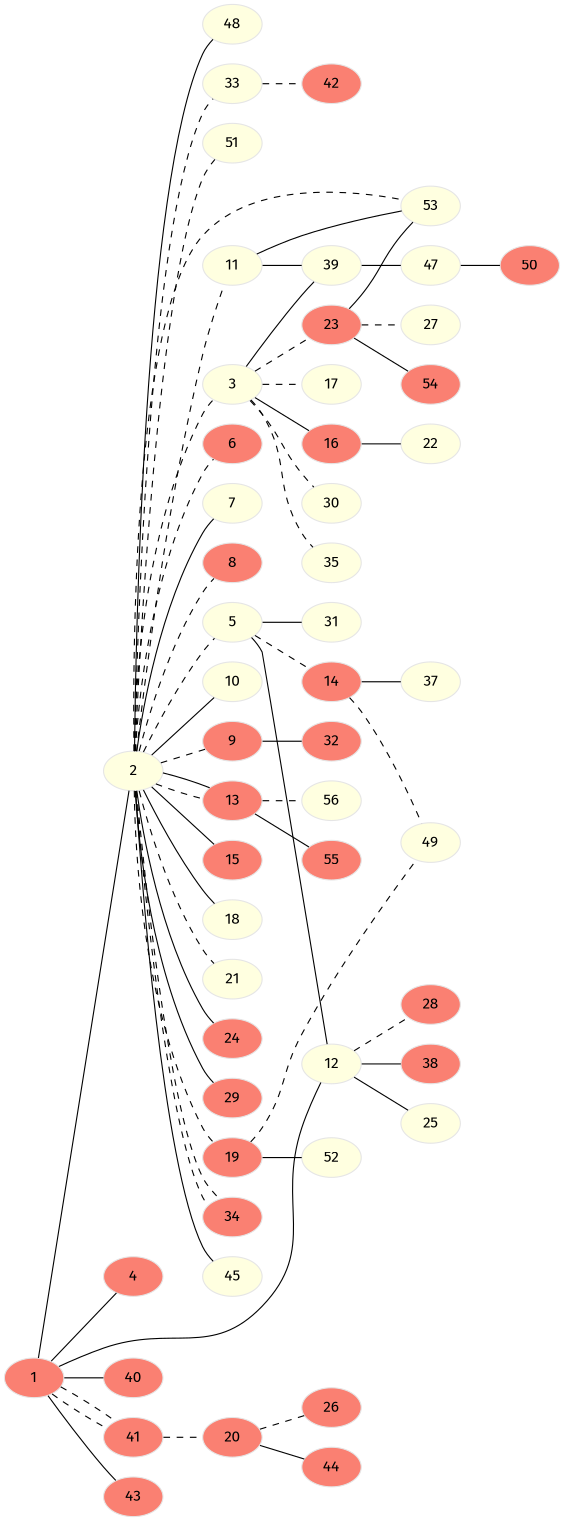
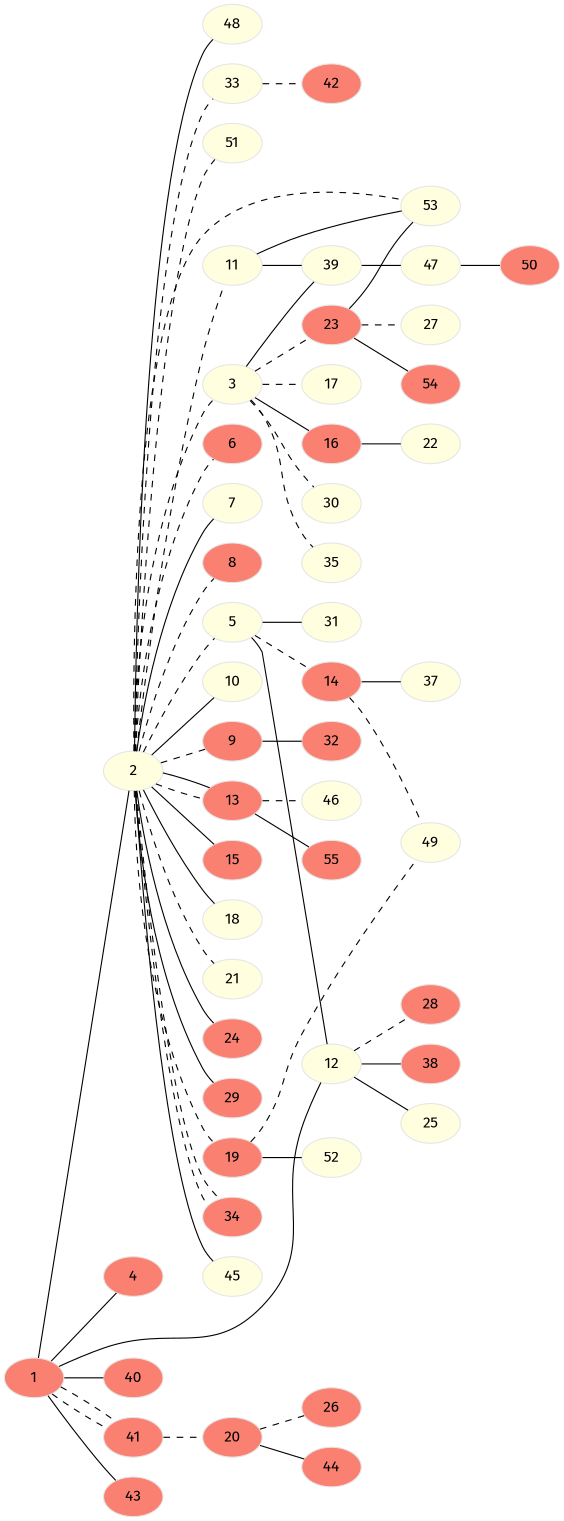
node "56": label "56" -> "46"
